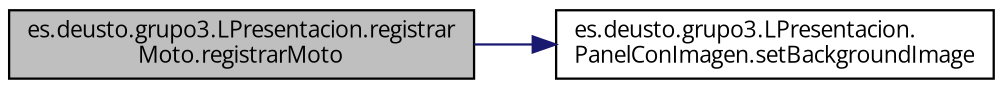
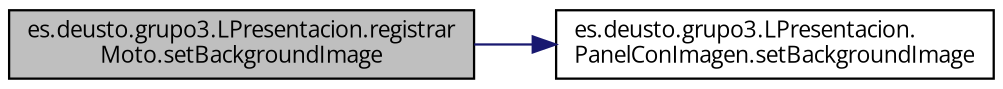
node "es.deusto.grupo3.LPresentacion.registrar Moto.registrarMoto": label "es.deusto.grupo3.LPresentacion.registrar Moto.registrarMoto" -> "es.deusto.grupo3.LPresentacion.registrar Moto.setBackgroundImage"
